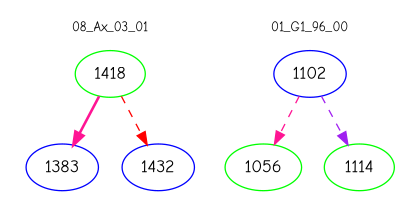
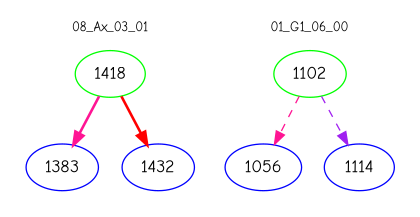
cluster "01_G1_96_00": label "01_G1_96_00" -> "01_G1_06_00"
node "1102": color blue -> green
edge "1418" -> "1432": style dashed -> bold
node "1056": color green -> blue
node "1114": color green -> blue
